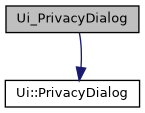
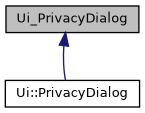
edge "Ui_PrivacyDialog" -> "Ui::PrivacyDialog": reversed
